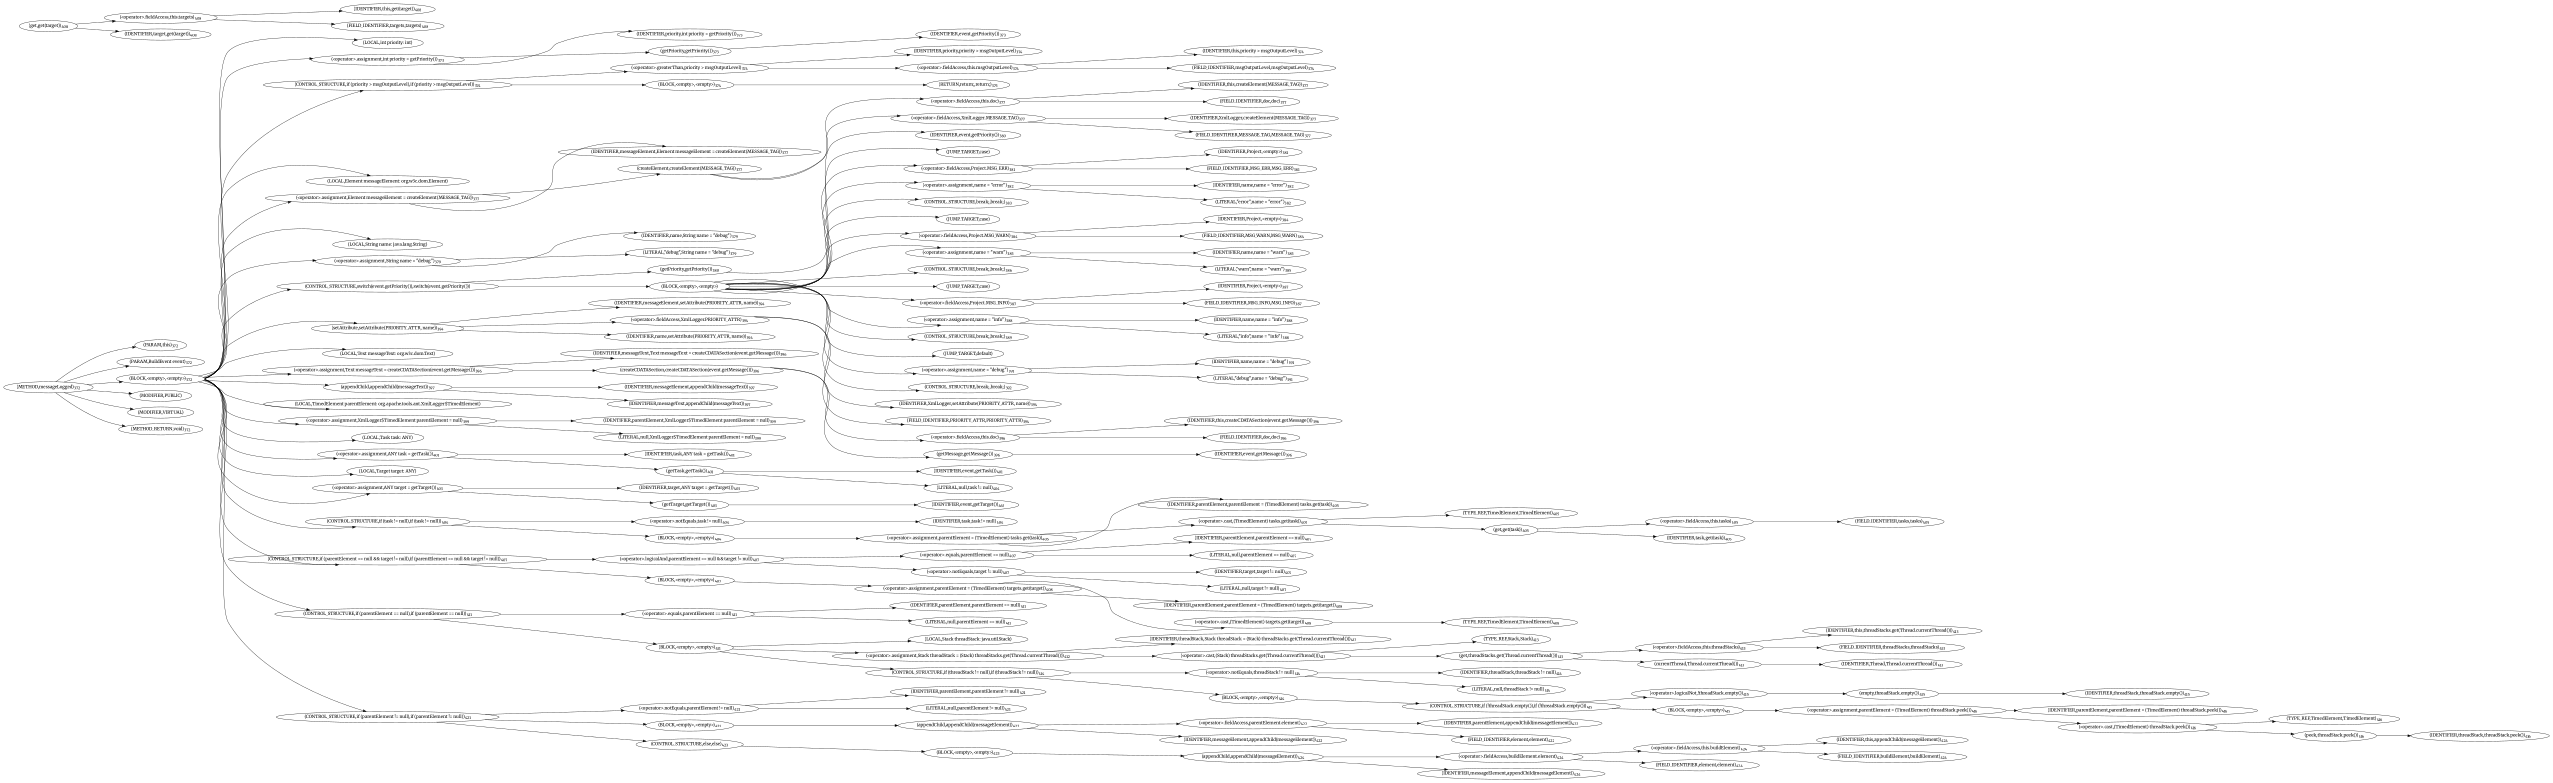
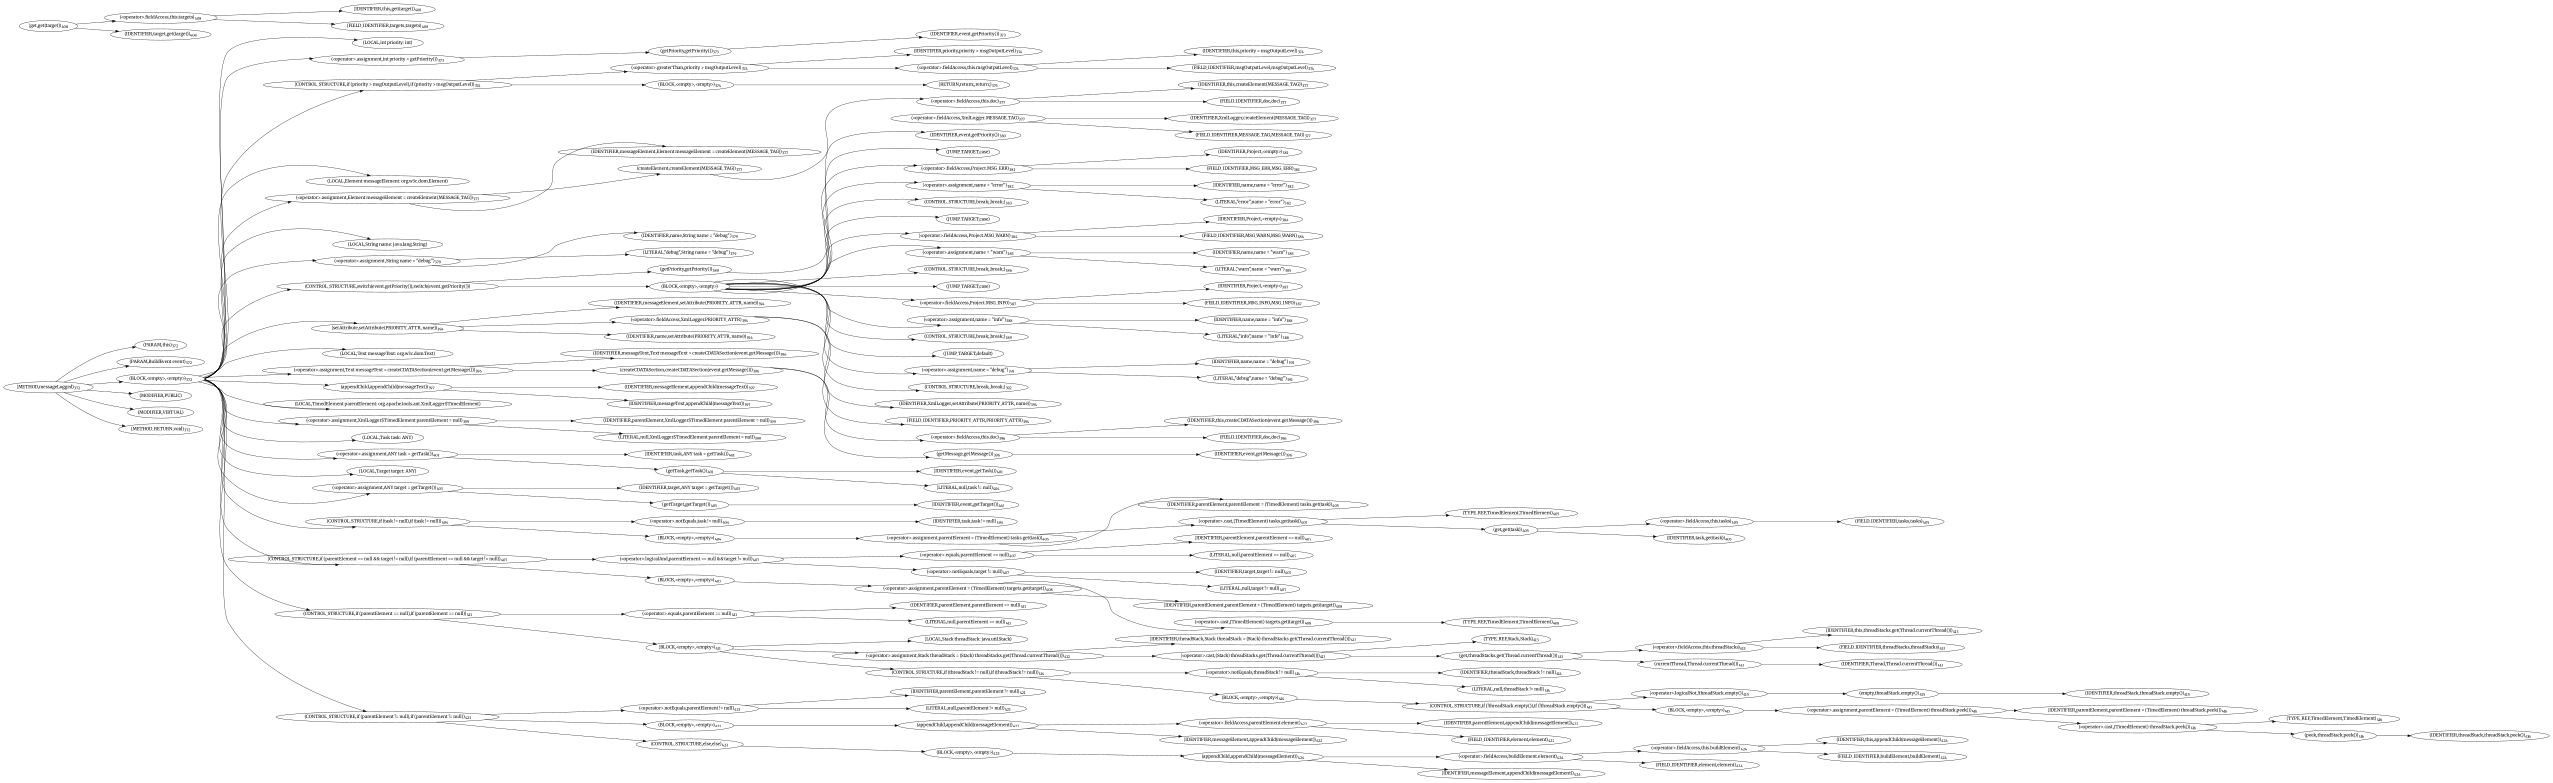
node "(IDENTIFIER,priority,int priority = getPriority())": removed
edge "(createElement,createElement(MESSAGE_TAG))" -> "(<operator>.fieldAccess,XmlLogger.MESSAGE_TAG)": removed
